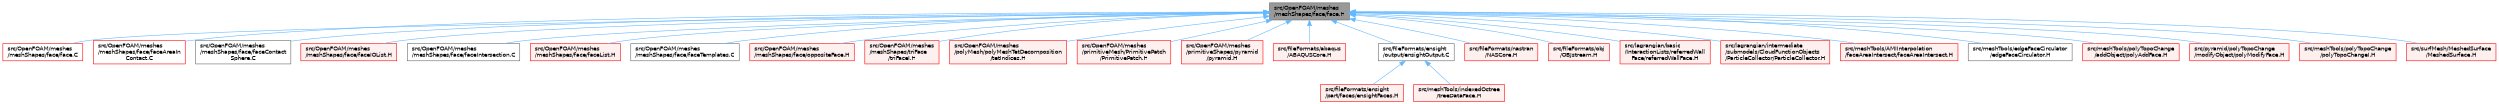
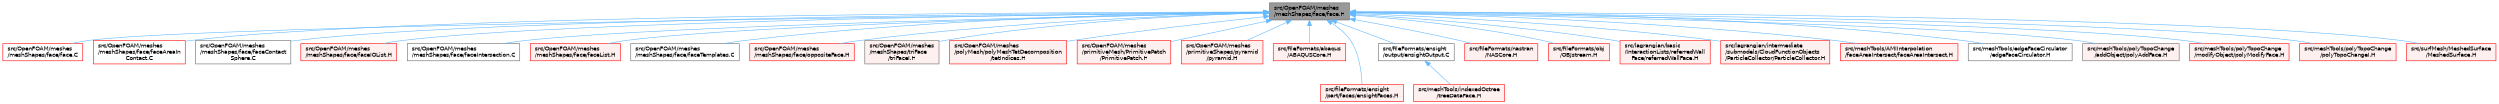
node "src/OpenFOAM/meshes /meshShapes/triFace /triFaceI.H": color red -> grey40
node "src/meshTools/polyTopoChange /addObject/polyAddFace.H": color red -> grey40
node "src/pyramid/polyTopoChange /modifyObject/polyModifyFace.H": label "src/pyramid/polyTopoChange /modifyObject/polyModifyFace.H" -> "src/meshTools/polyTopoChange /modifyObject/polyModifyFace.H"
edge "src/fileFormats/ensight /part/faces/ensightFaces.H" -> "src/fileFormats/ensight /output/ensightOutput.C": now "src/fileFormats/ensight /part/faces/ensightFaces.H" -> "src/OpenFOAM/meshes /meshShapes/face/face.H"
